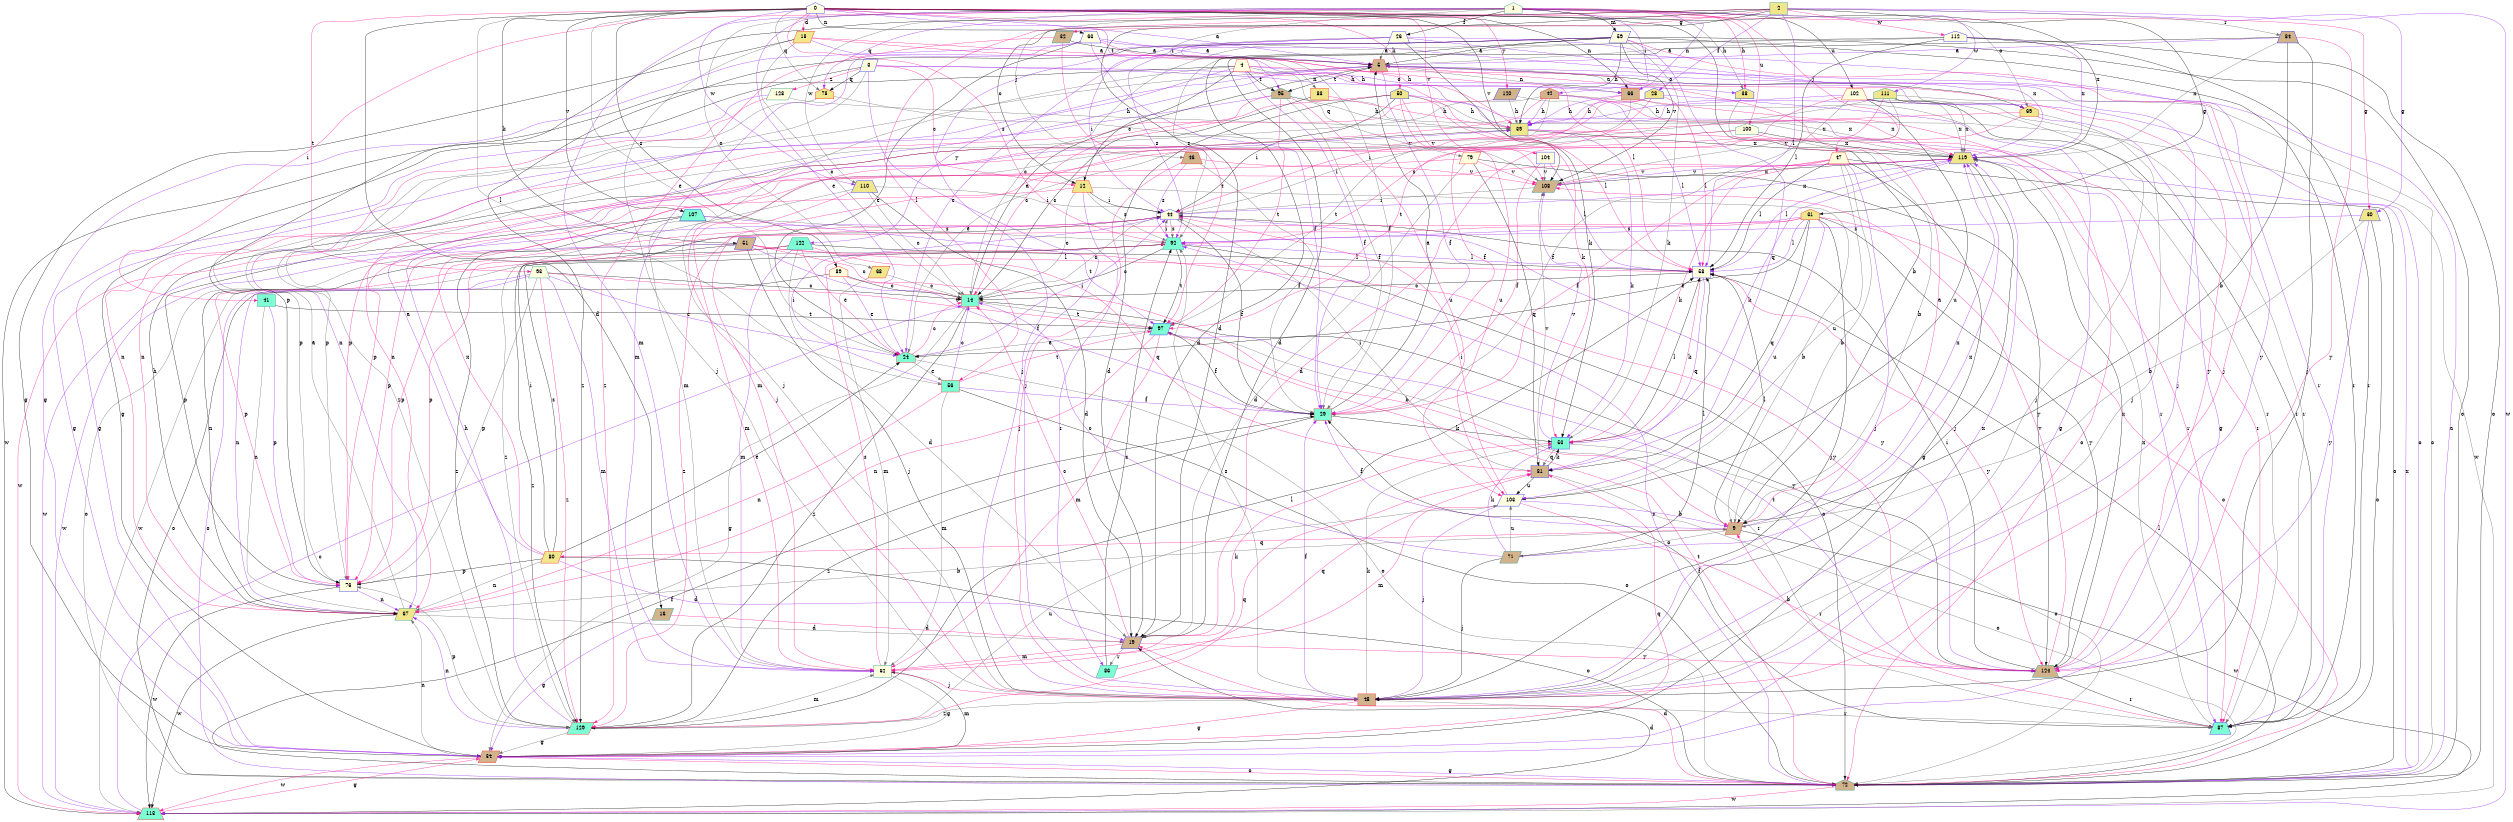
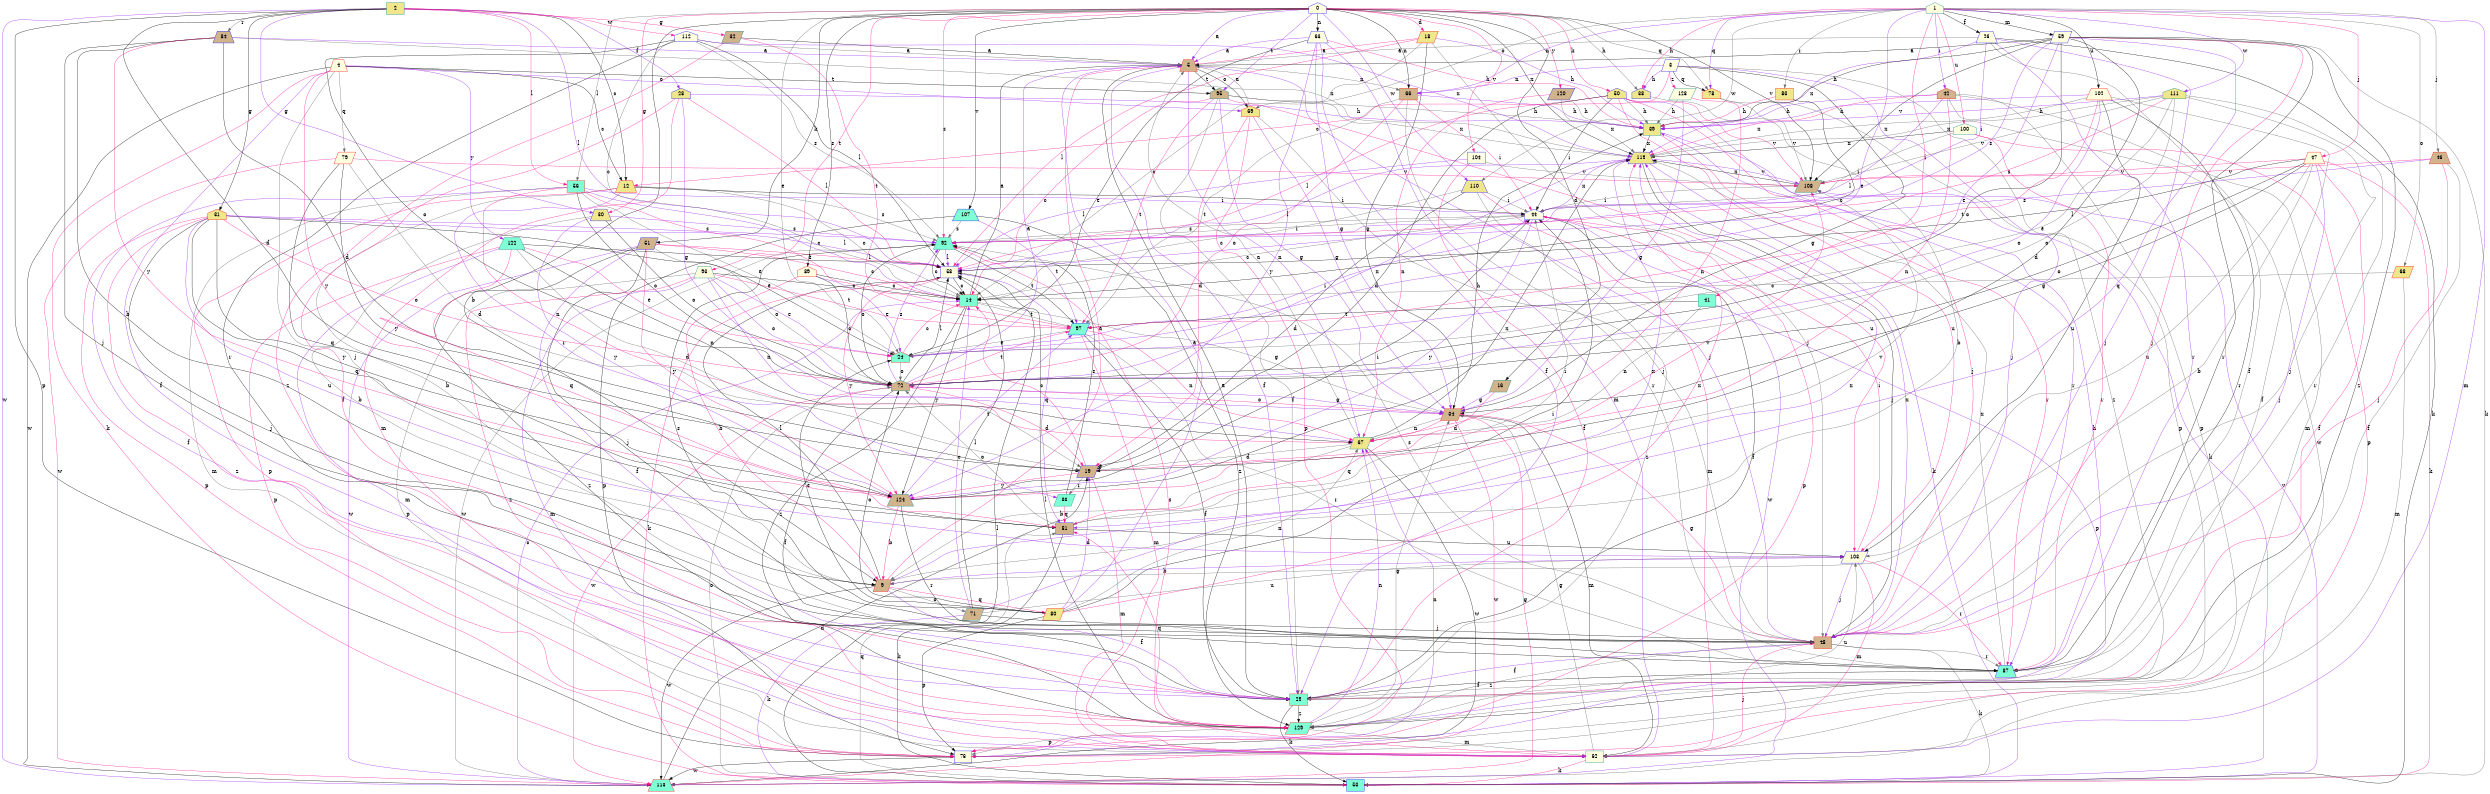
edge "24" -> "56": reversed
